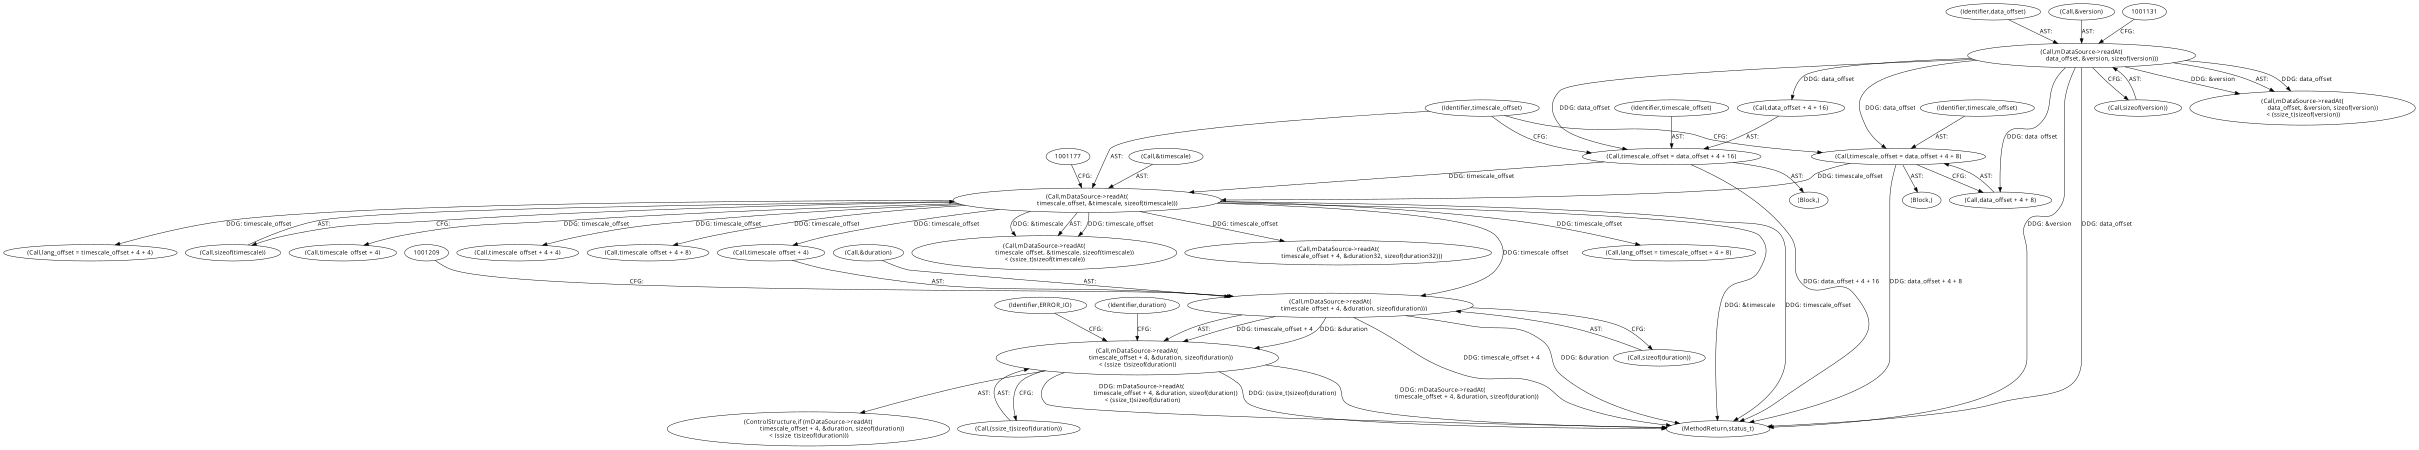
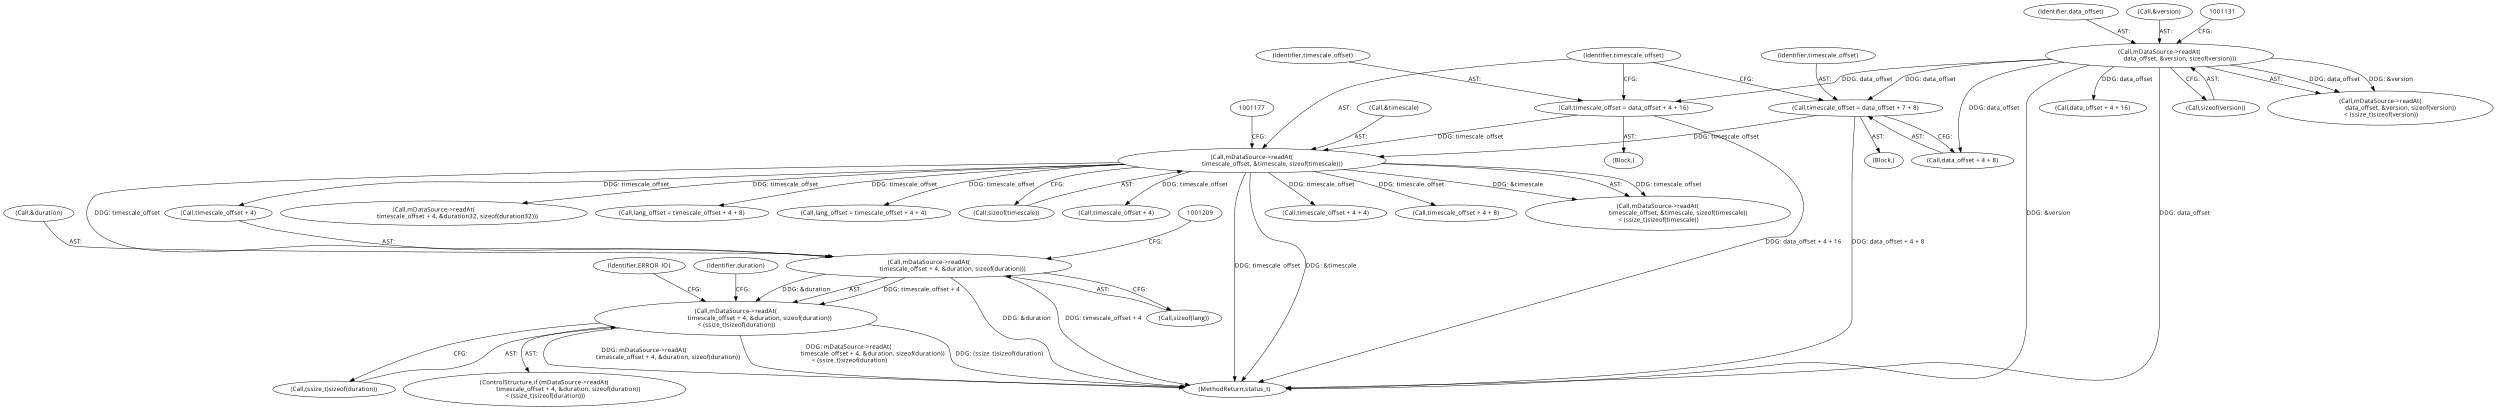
edge "(Call,data_offset + 4 + 16)" -> "(Call,timescale_offset = data_offset + 4 + 16)": removed, label "AST:"
node "(Call,timescale_offset = data_offset + 4 + 8)": label "(Call,timescale_offset = data_offset + 4 + 8)" -> "(Call,timescale_offset = data_offset + 7 + 8)"
node "(Call,sizeof(duration))": label "(Call,sizeof(duration))" -> "(Call,sizeof(lang))"
